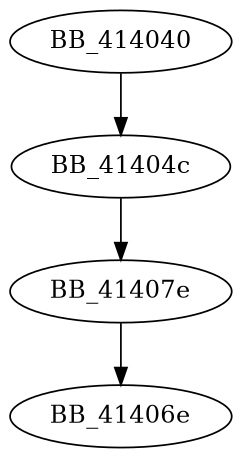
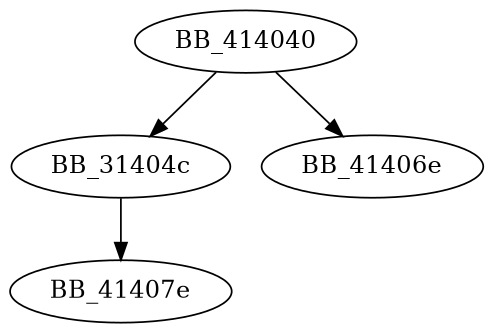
node "BB_41404c": label "BB_41404c" -> "BB_31404c"
edge "BB_41407e" -> "BB_41406e": now "BB_414040" -> "BB_41406e"
